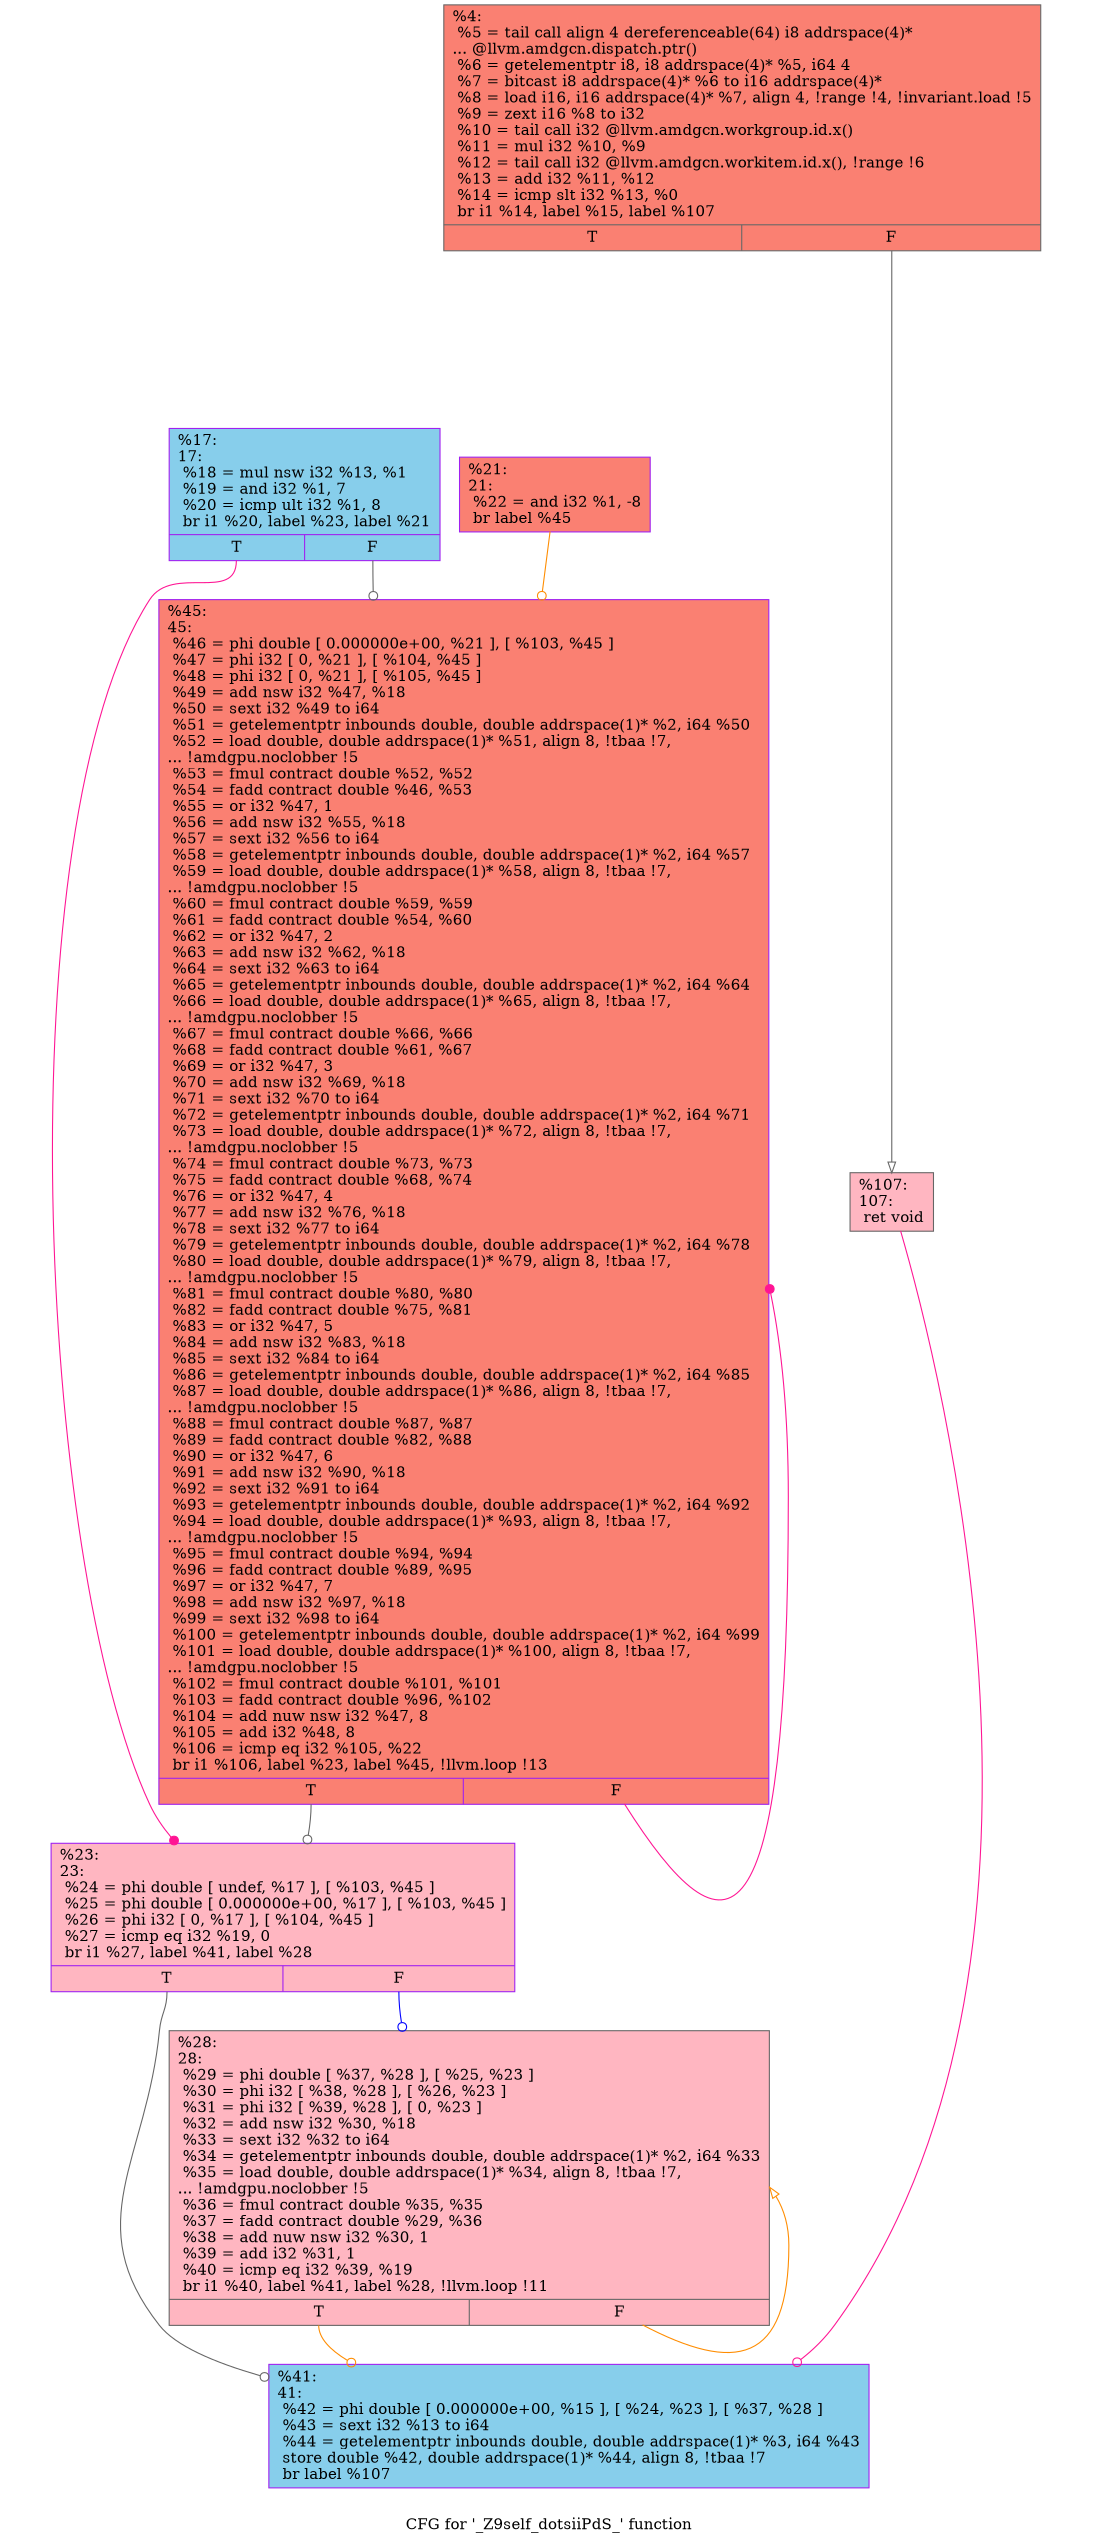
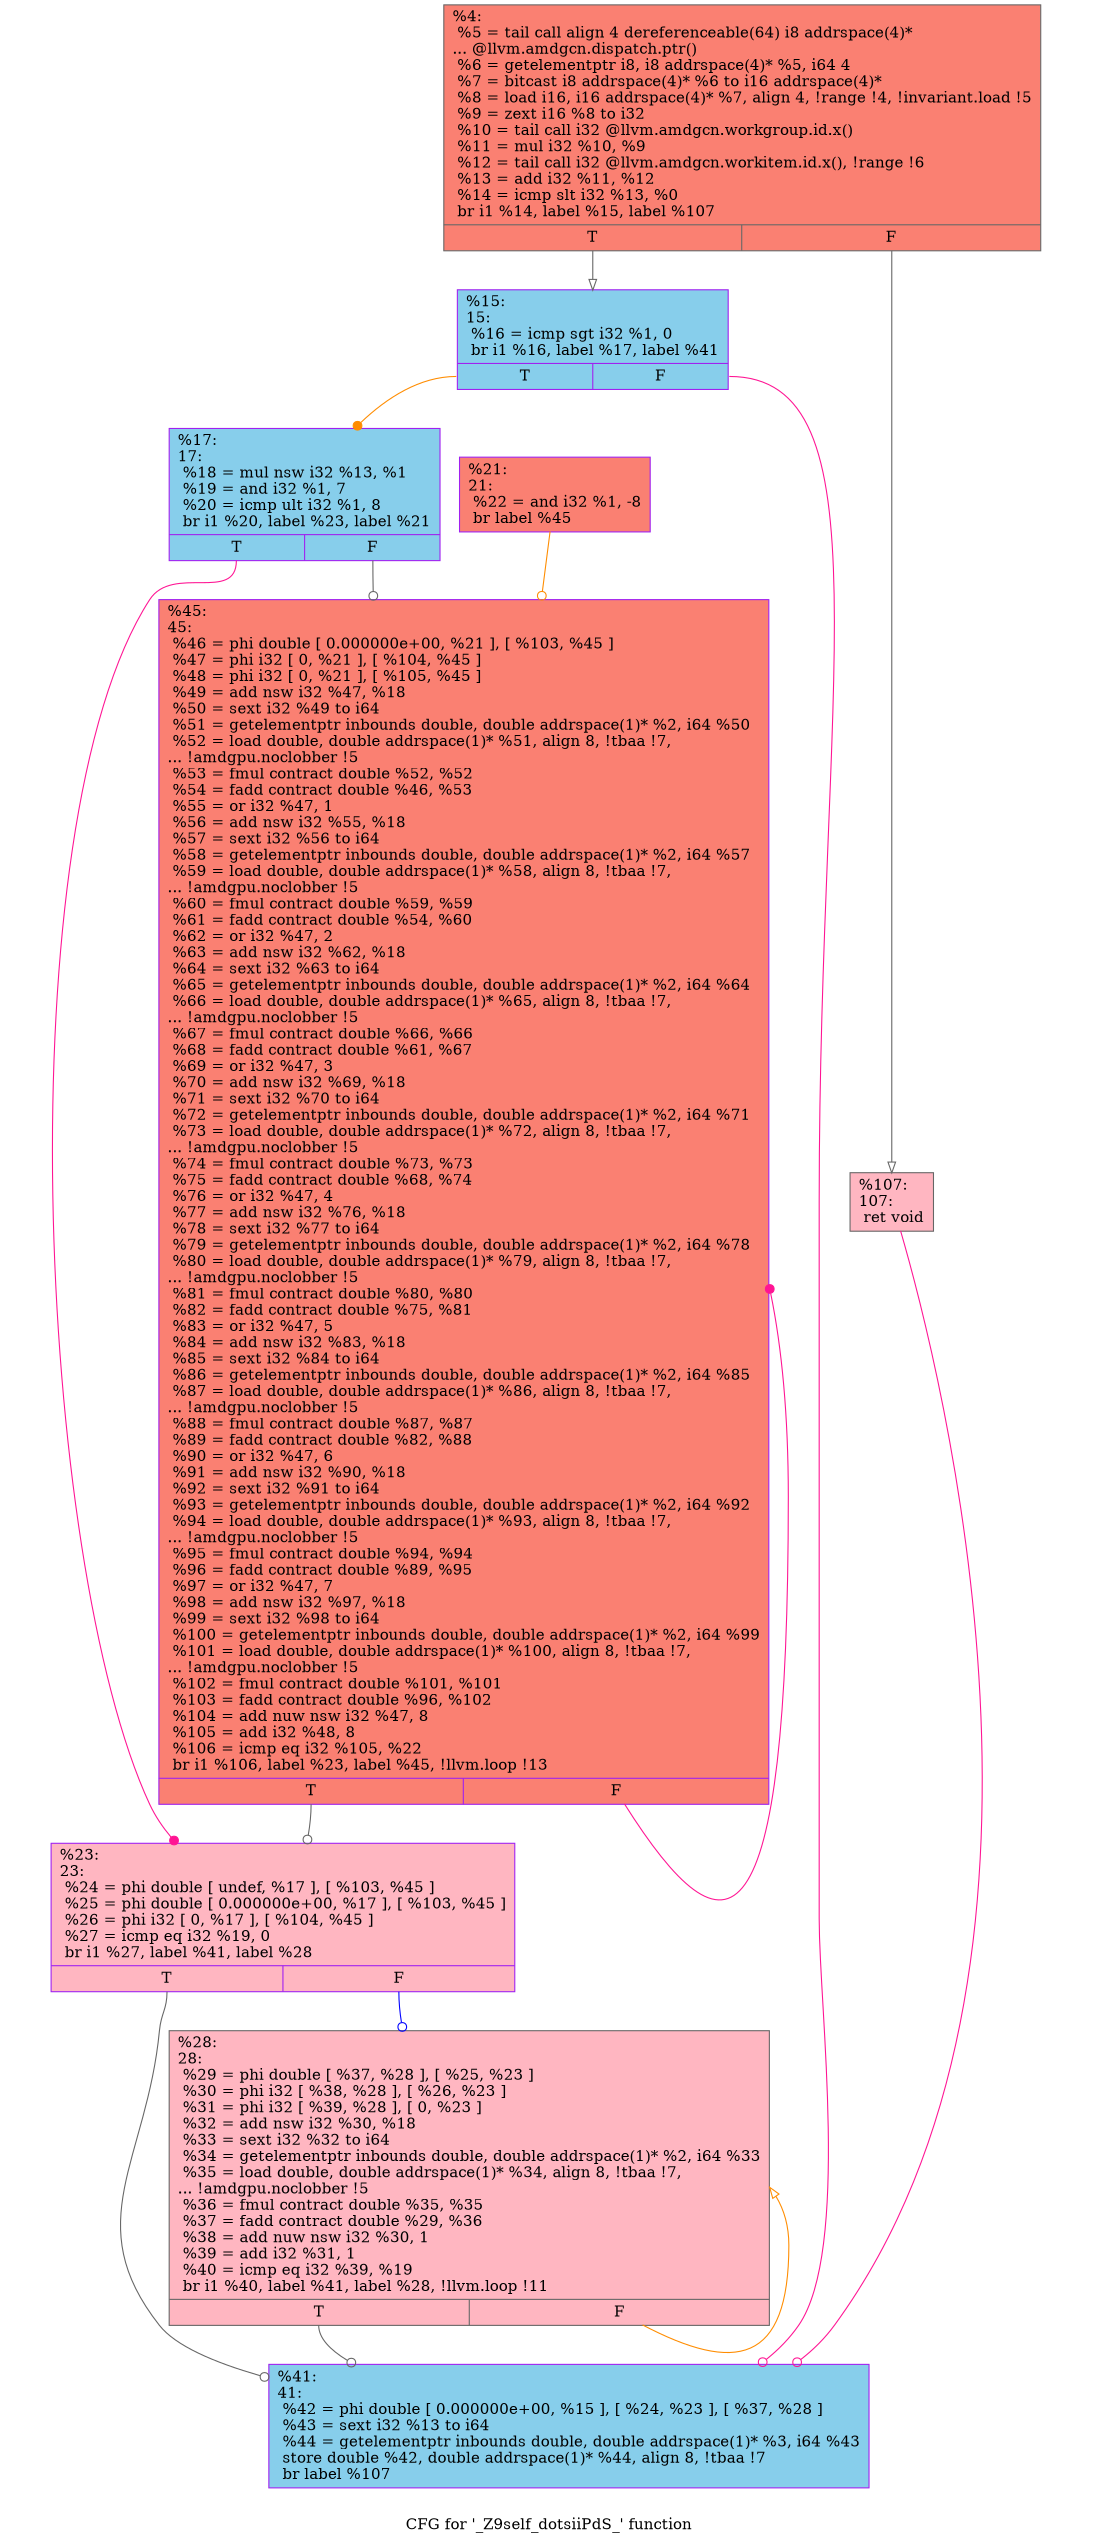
node "%15:": added
edge "%28:" -> "%41:": color darkorange -> gray40
